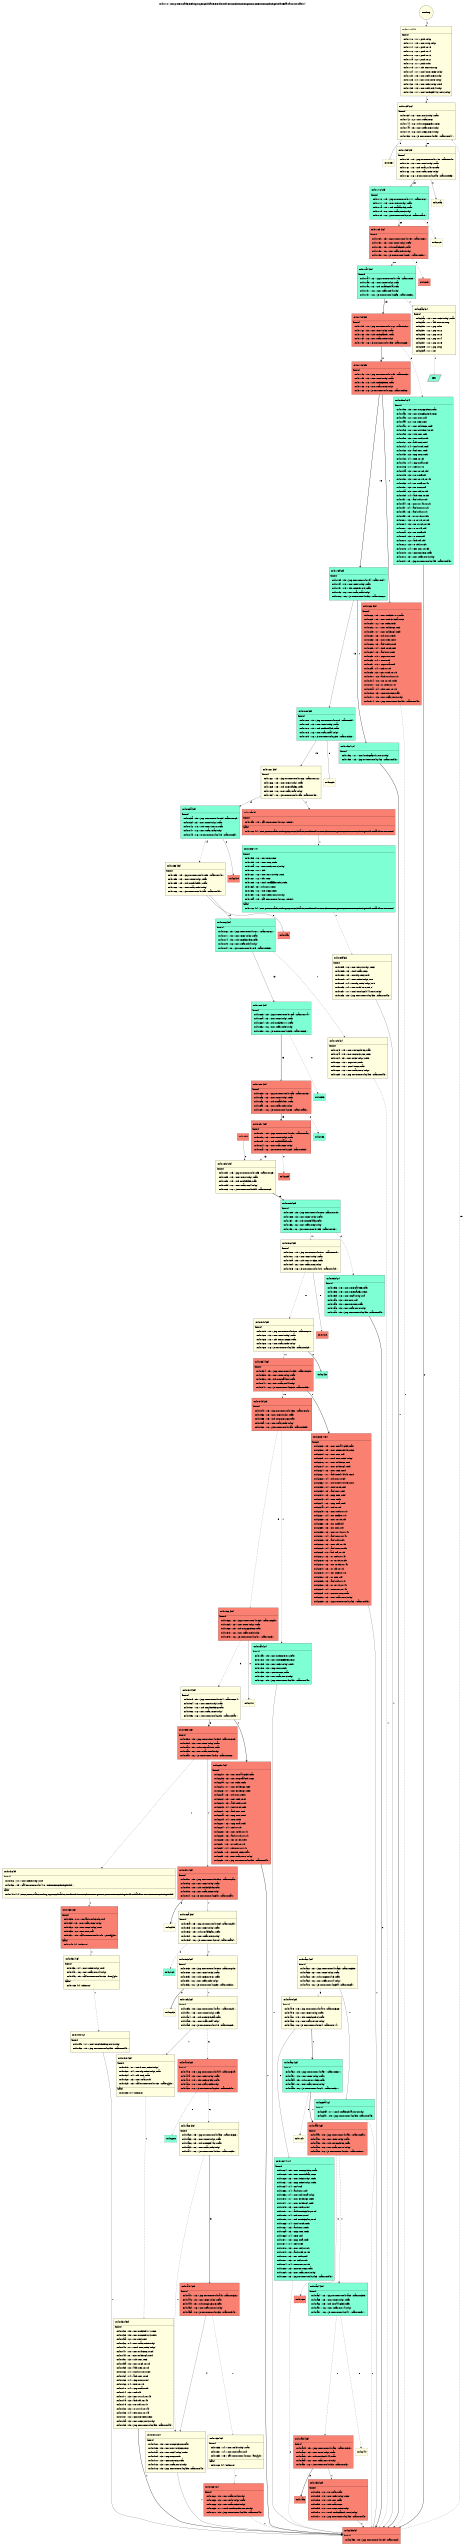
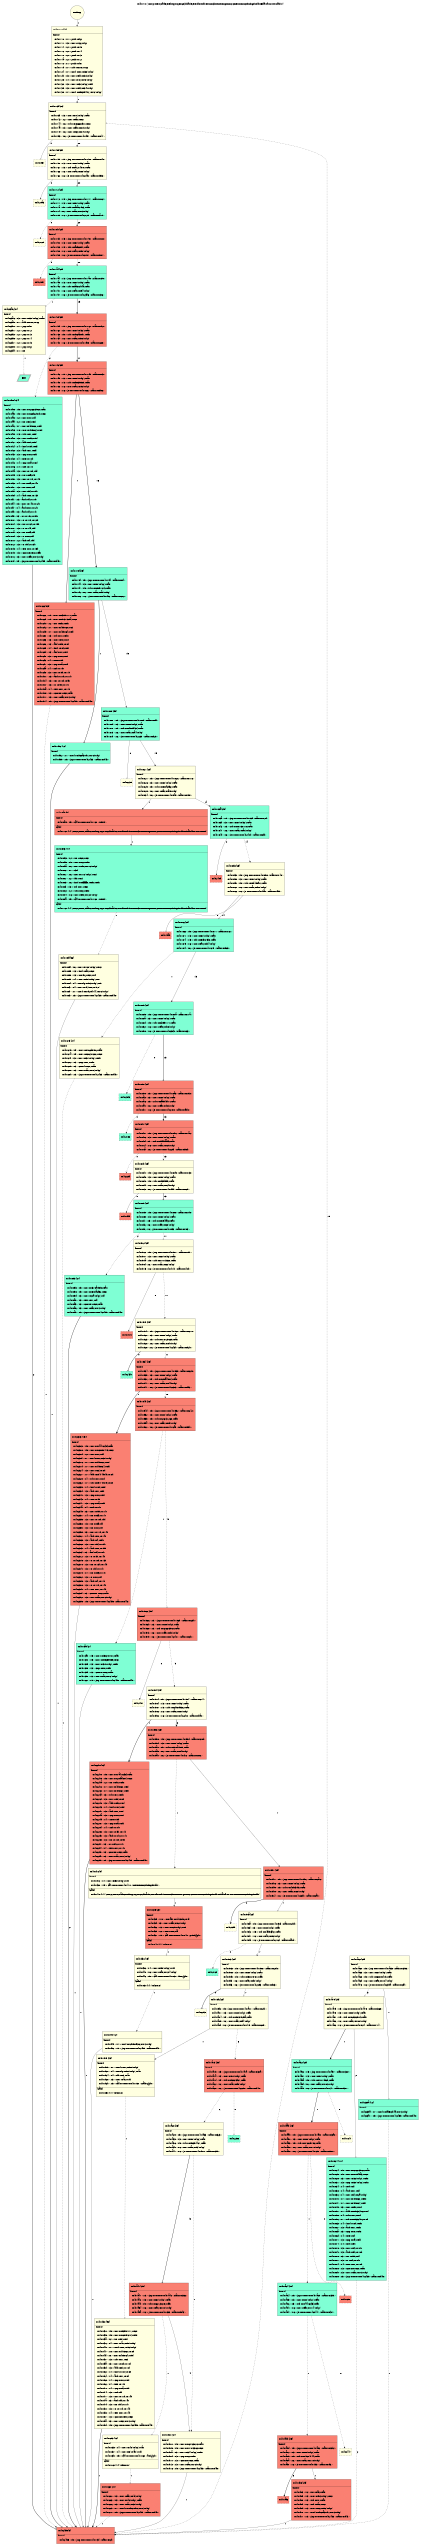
edge "0x401fdd" -> "0x4018d0 [25]": reversed
